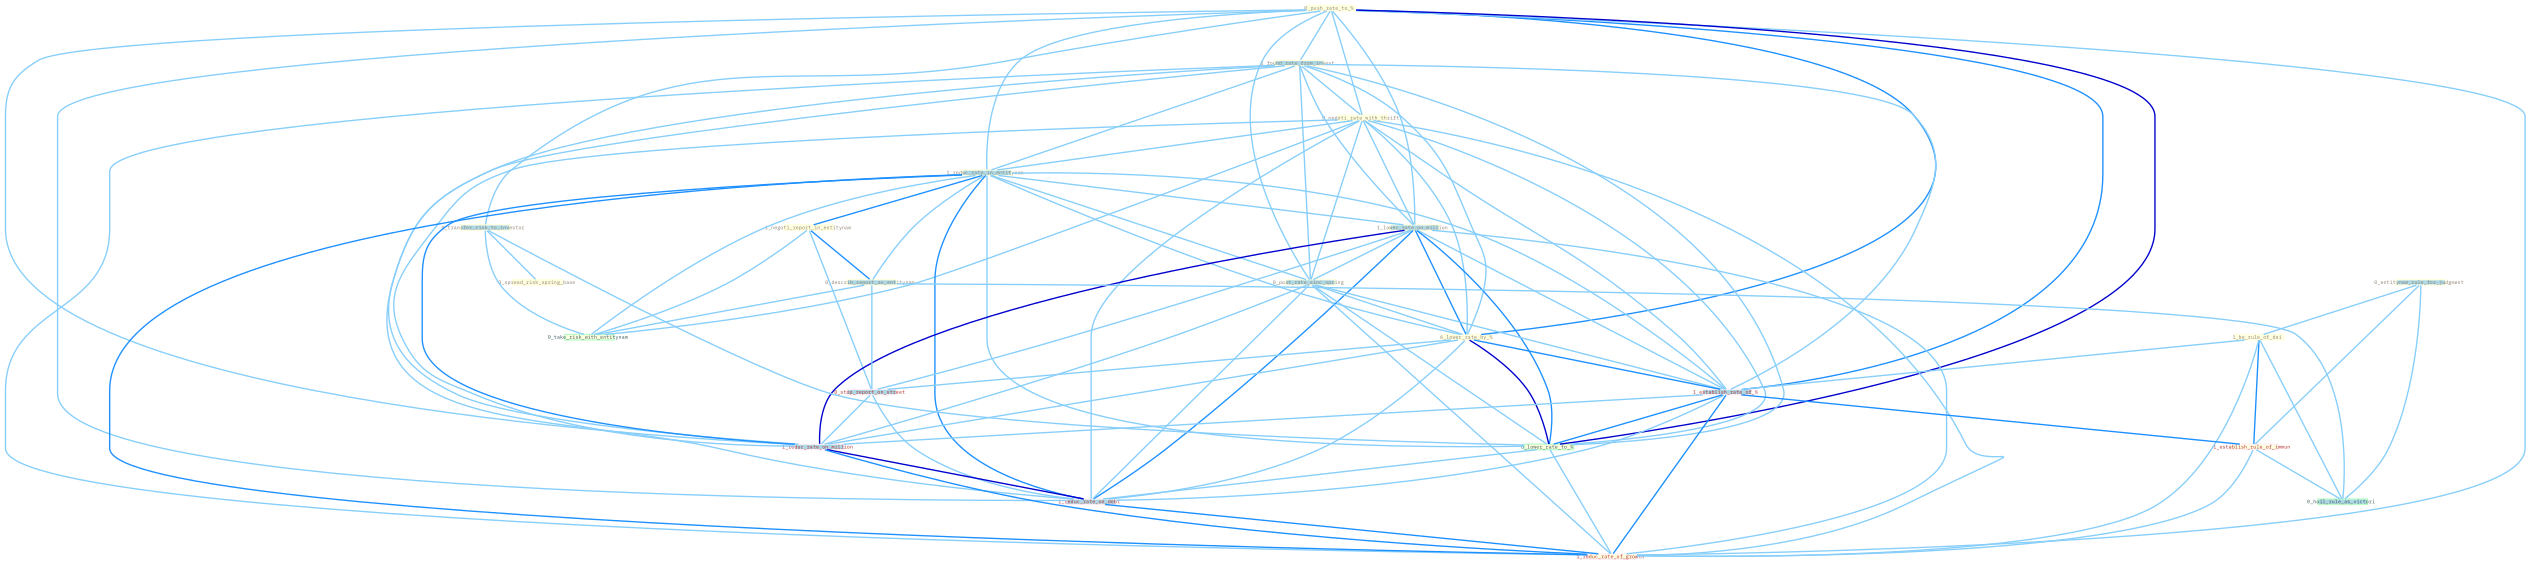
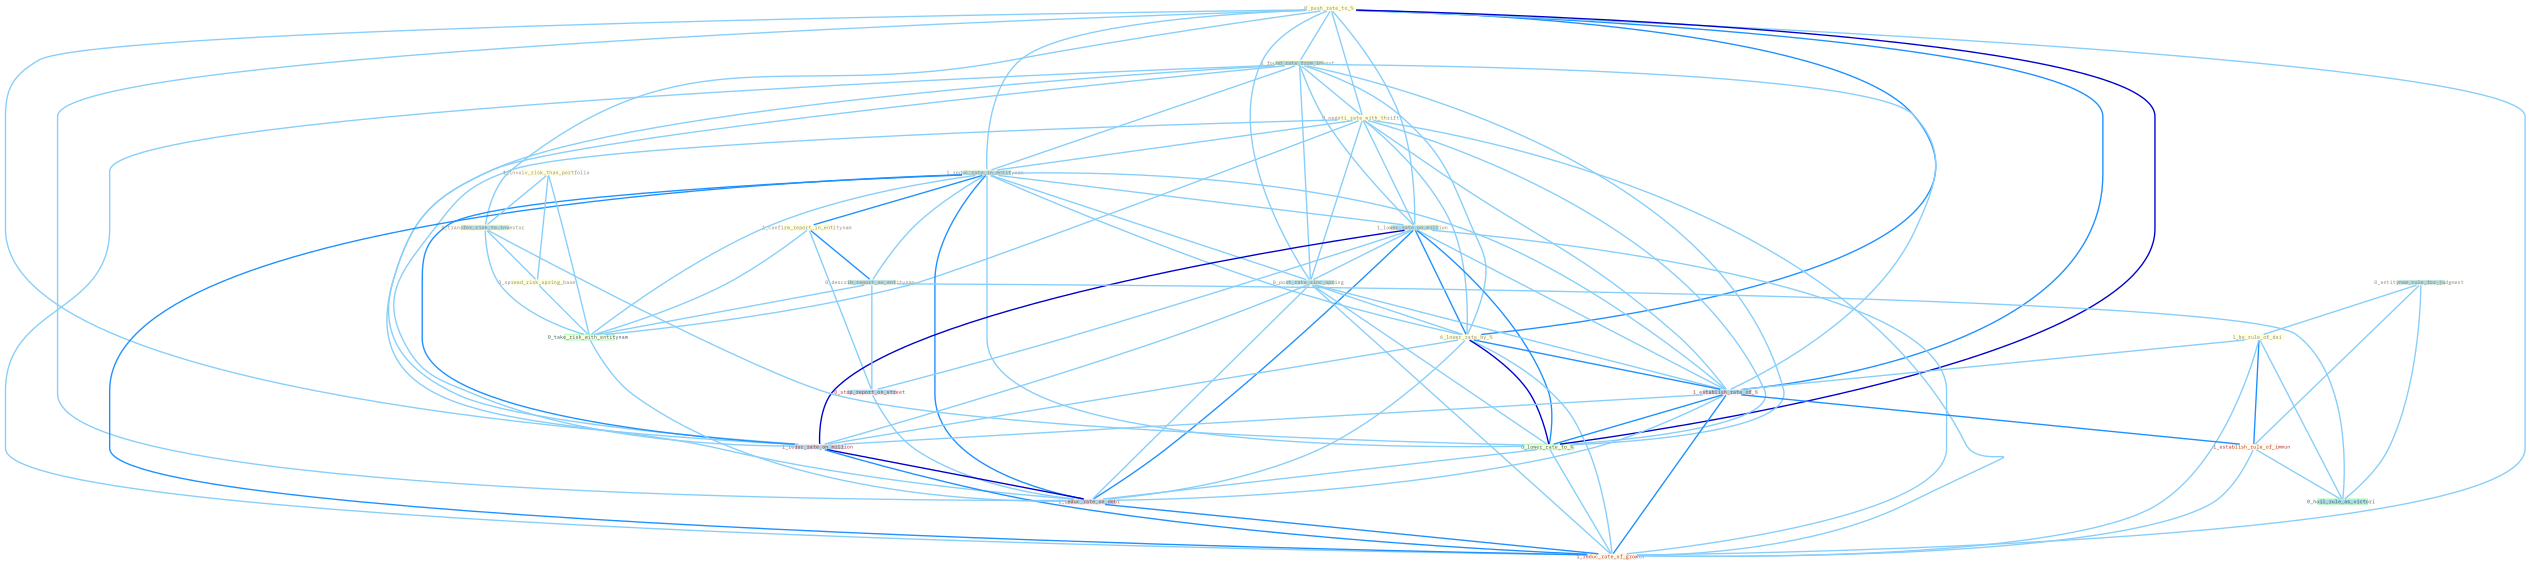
node "1_involv_risk_than_portfolio": added
node "1_negoti_report_in_entitynam": label "1_negoti_report_in_entitynam" -> "1_confirm_report_in_entitynam"
edge "0_negoti_rate_with_thrift" -- "1_reduc_rate_on_debt": now "0_take_risk_with_entitynam" -- "1_reduc_rate_on_debt"
edge "0_spread_risk_spring_base" -- "0_take_risk_with_entitynam": added
edge "6_lower_rate_by_%" -- "0_stop_report_on_street": now "6_lower_rate_by_%" -- "1_reduc_rate_of_growth"
edge "0_stop_report_on_street" -- "1_reduc_rate_on_million": removed
